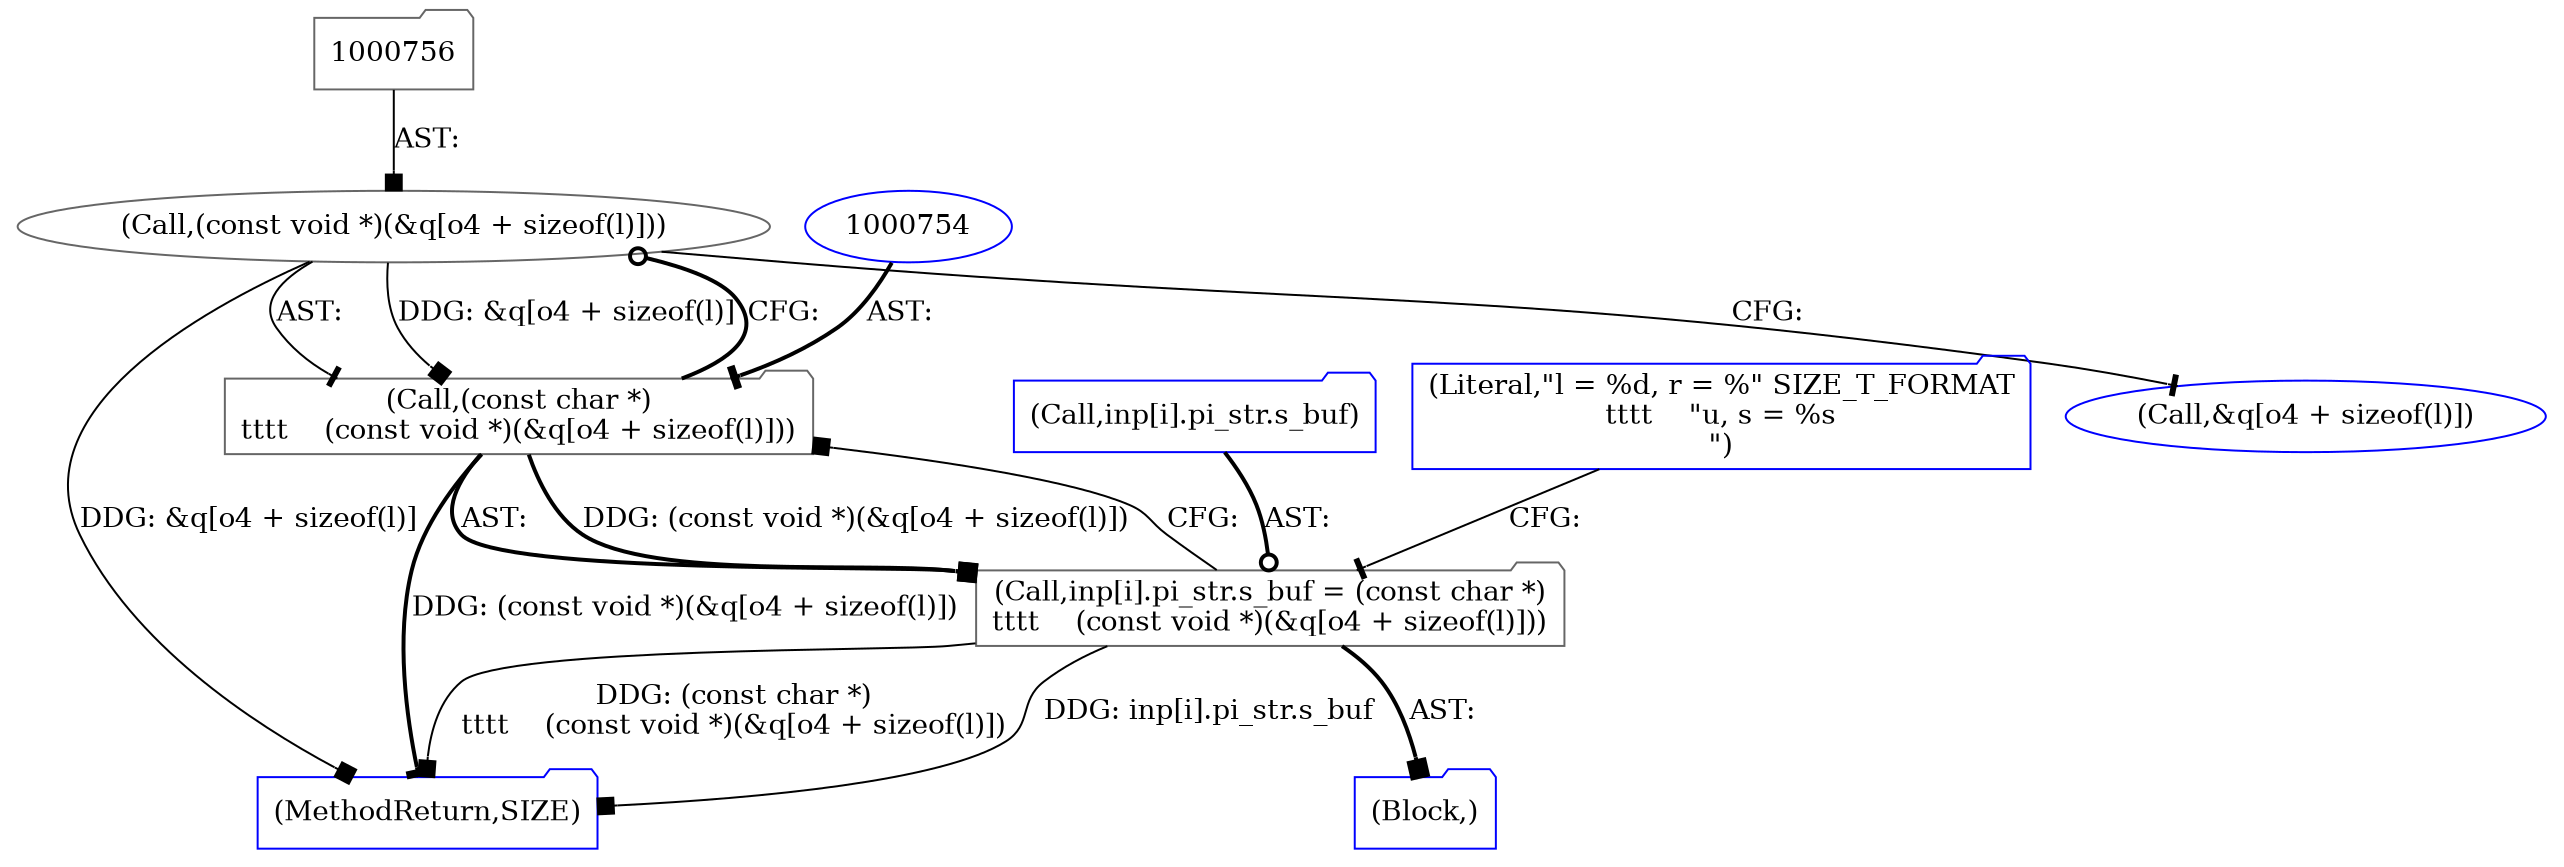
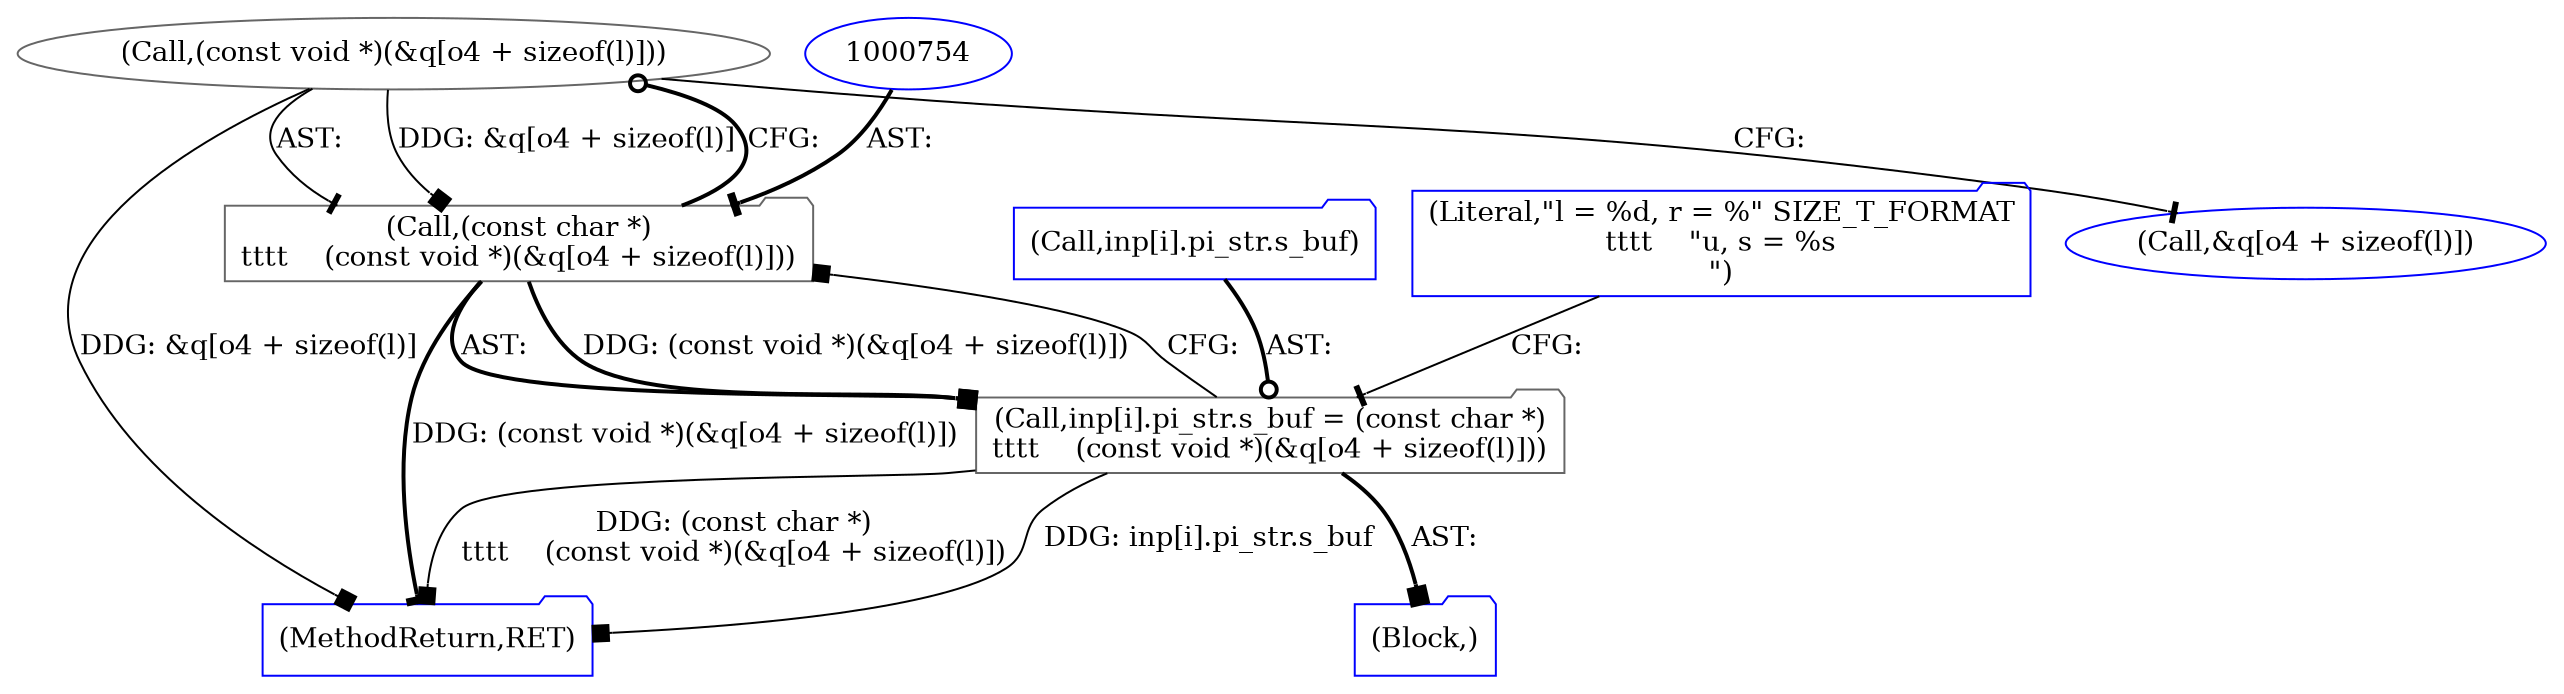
node "1000756": removed
node "(MethodReturn,SIZE)": label "(MethodReturn,SIZE)" -> "(MethodReturn,RET)"
